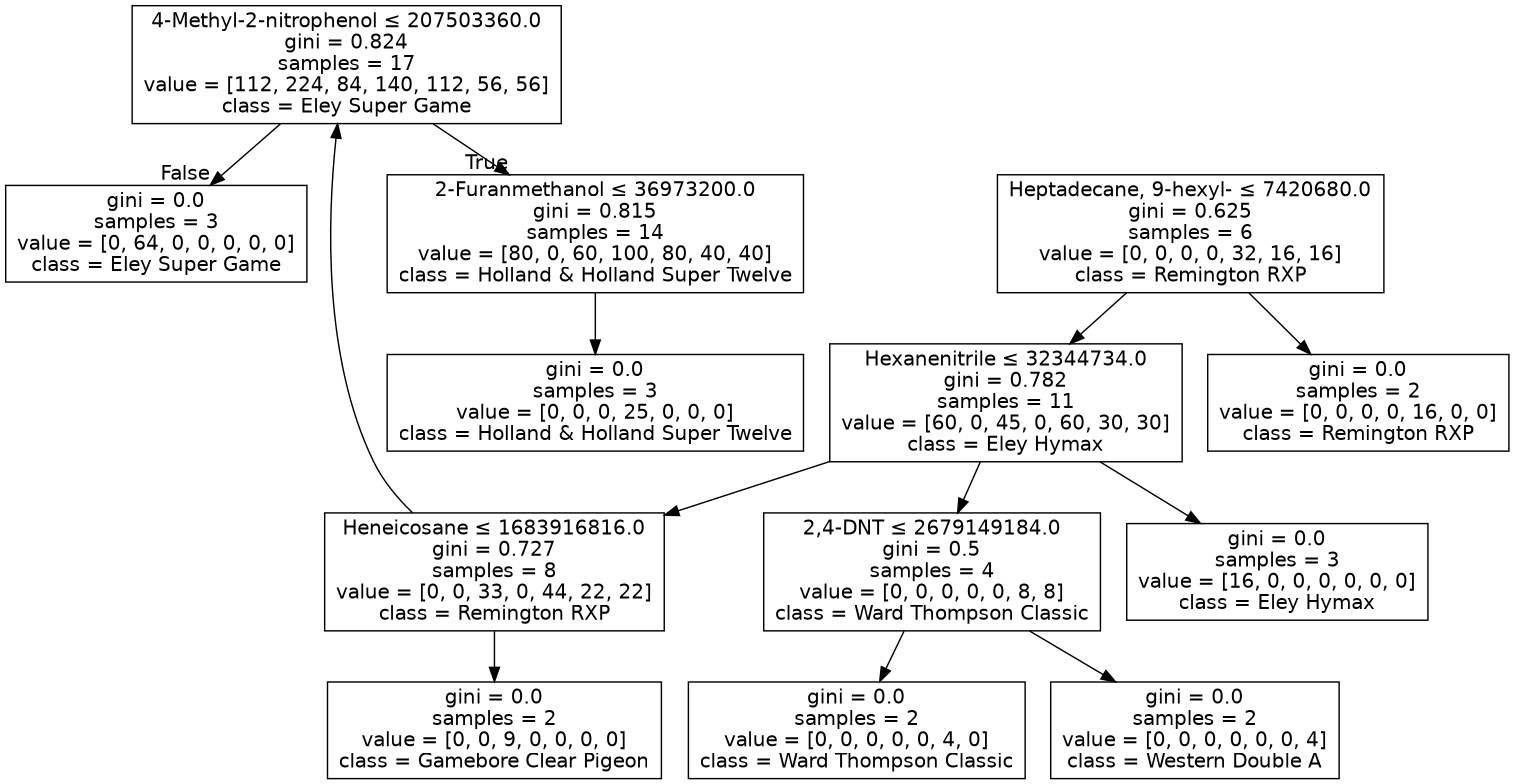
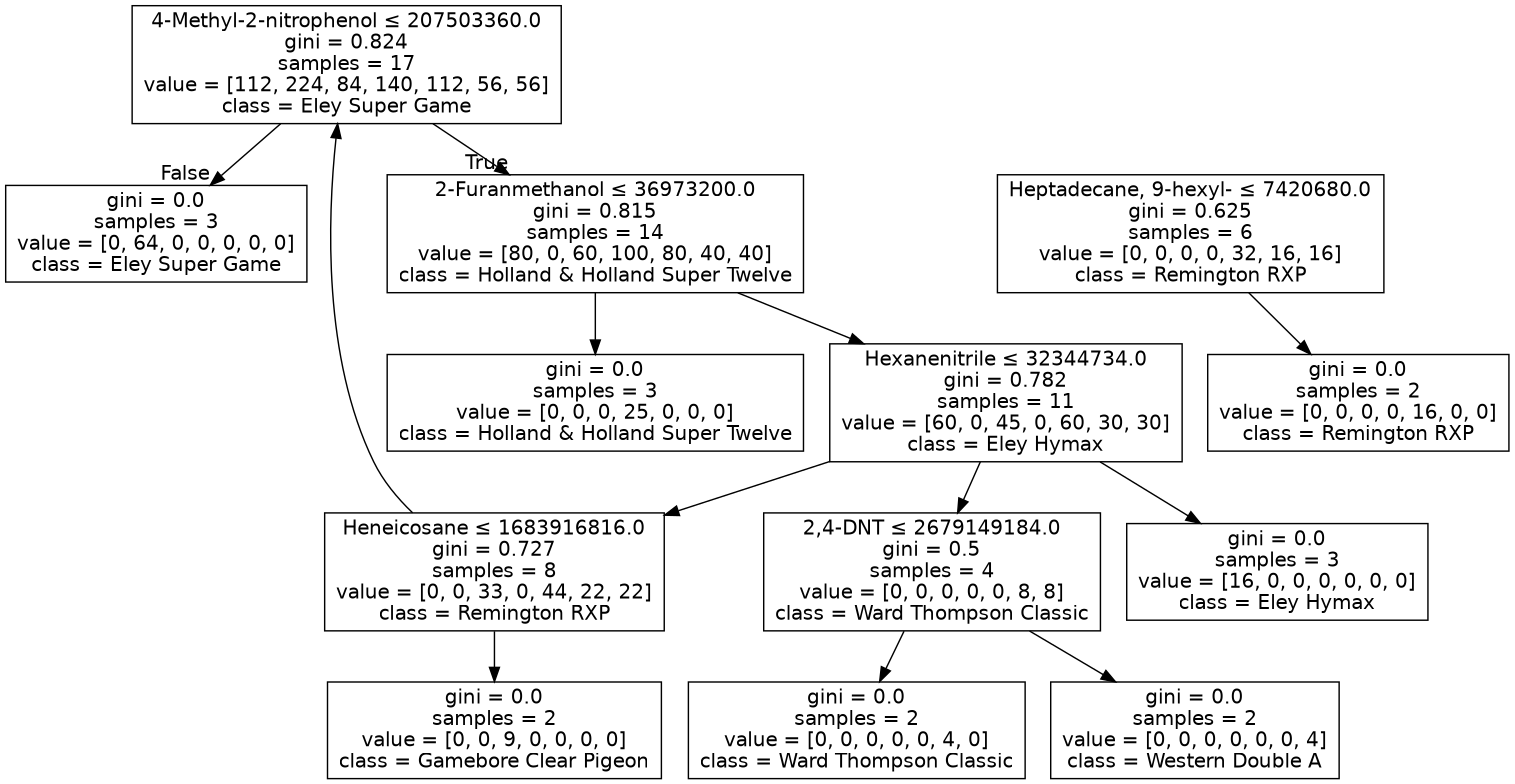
edge "Heptadecane, 9-hexyl- ≤ 7420680.0" -> "Hexanenitrile ≤ 32344734.0": now "2-Furanmethanol ≤ 36973200.0" -> "Hexanenitrile ≤ 32344734.0"
